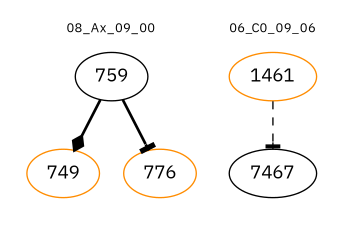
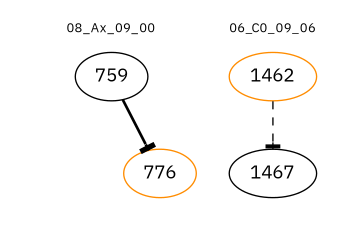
node "1461": label "1461" -> "1462"
node "749": removed
node "7467": label "7467" -> "1467"
